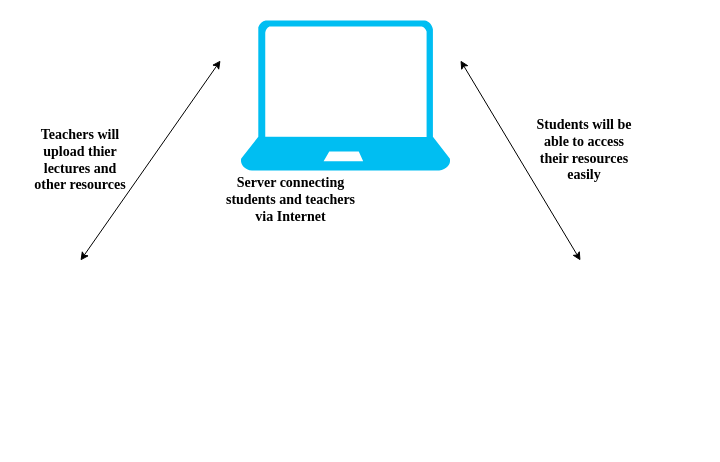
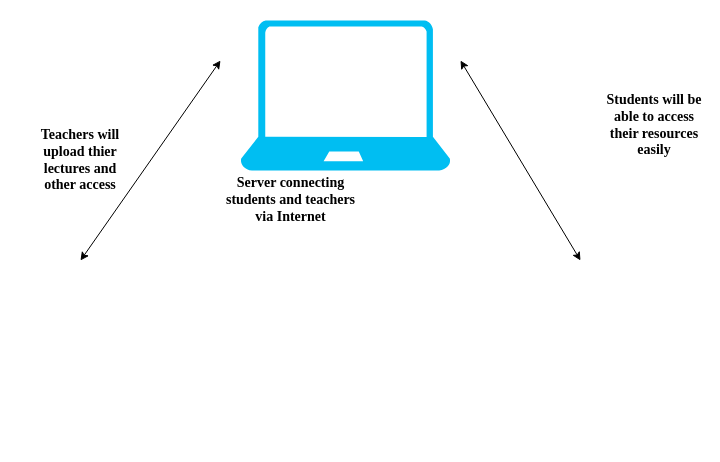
node "Students will be able to access their resources easily": moved (585, 151) -> (655, 126)
node "Teachers will upload thier lectures and other resources": label "Teachers will upload thier lectures and other resources" -> "Teachers will upload thier lectures and other access"
